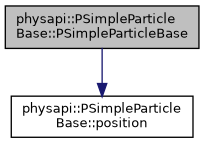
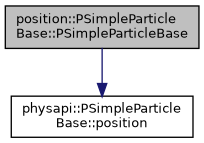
node "physapi::PSimpleParticle Base::PSimpleParticleBase": label "physapi::PSimpleParticle Base::PSimpleParticleBase" -> "position::PSimpleParticle Base::PSimpleParticleBase"
